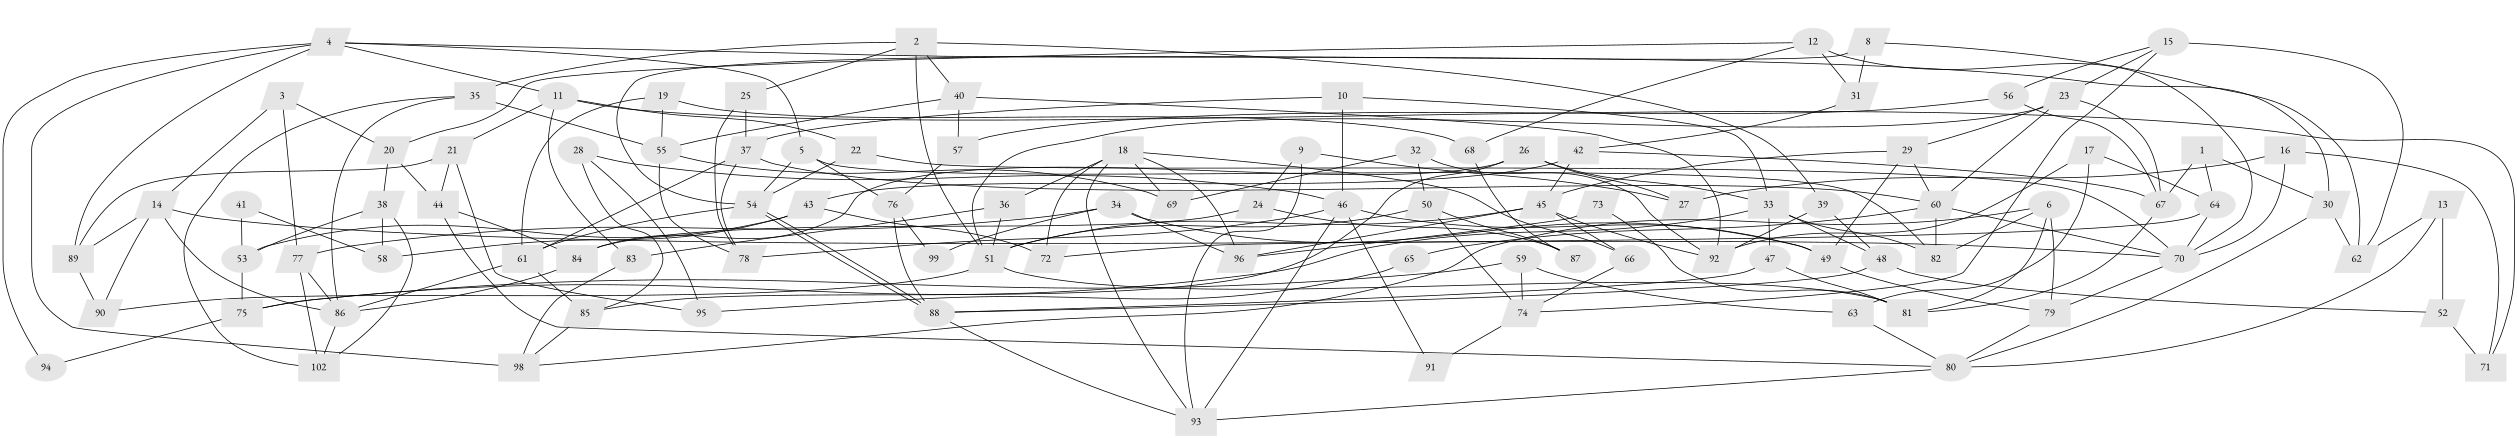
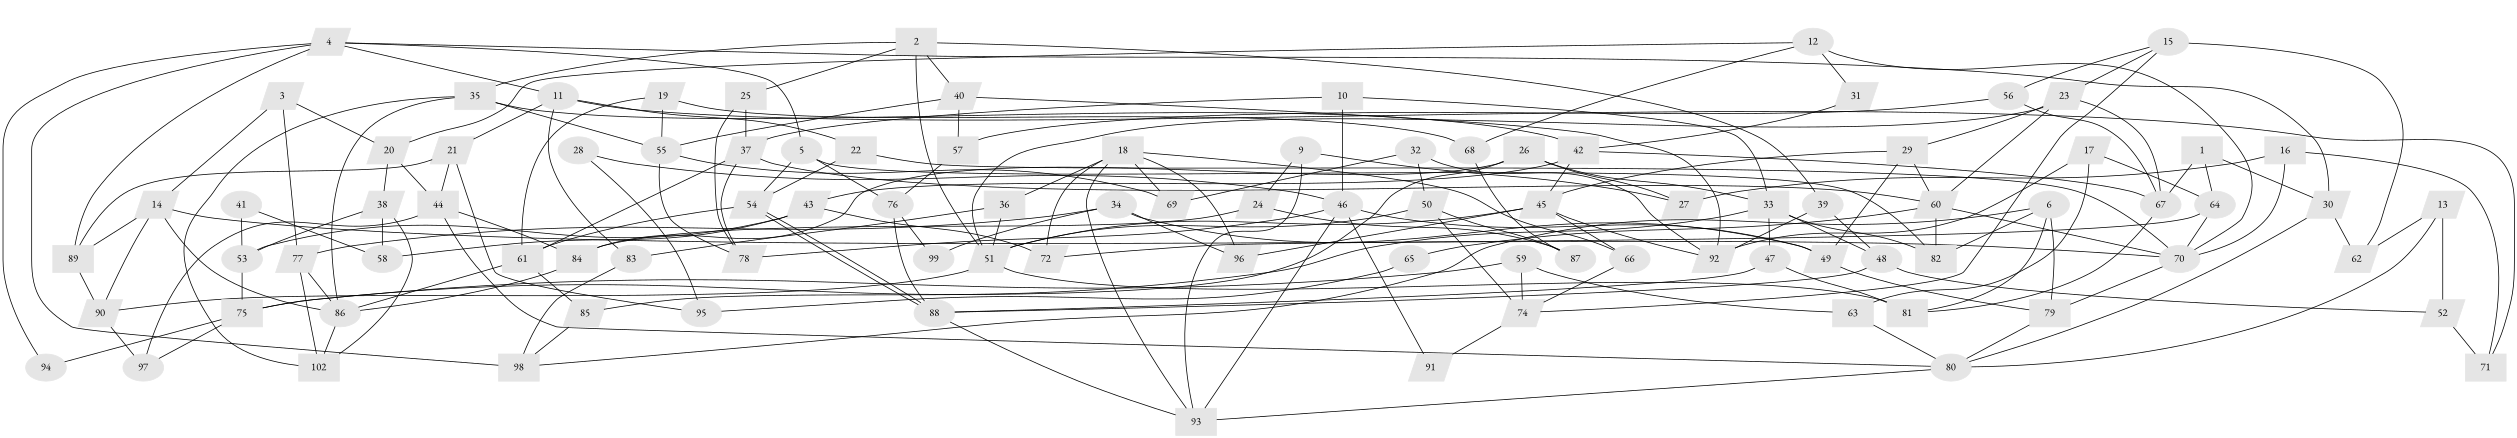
node "8": removed
edge "35" -- "42": added
node "73": removed
edge "28" -- "85": removed
node "97": added
